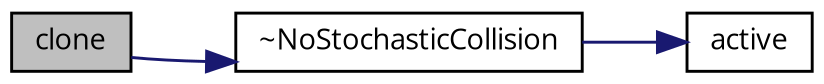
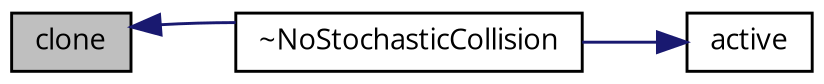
edge "clone" -> "~NoStochasticCollision": reversed
